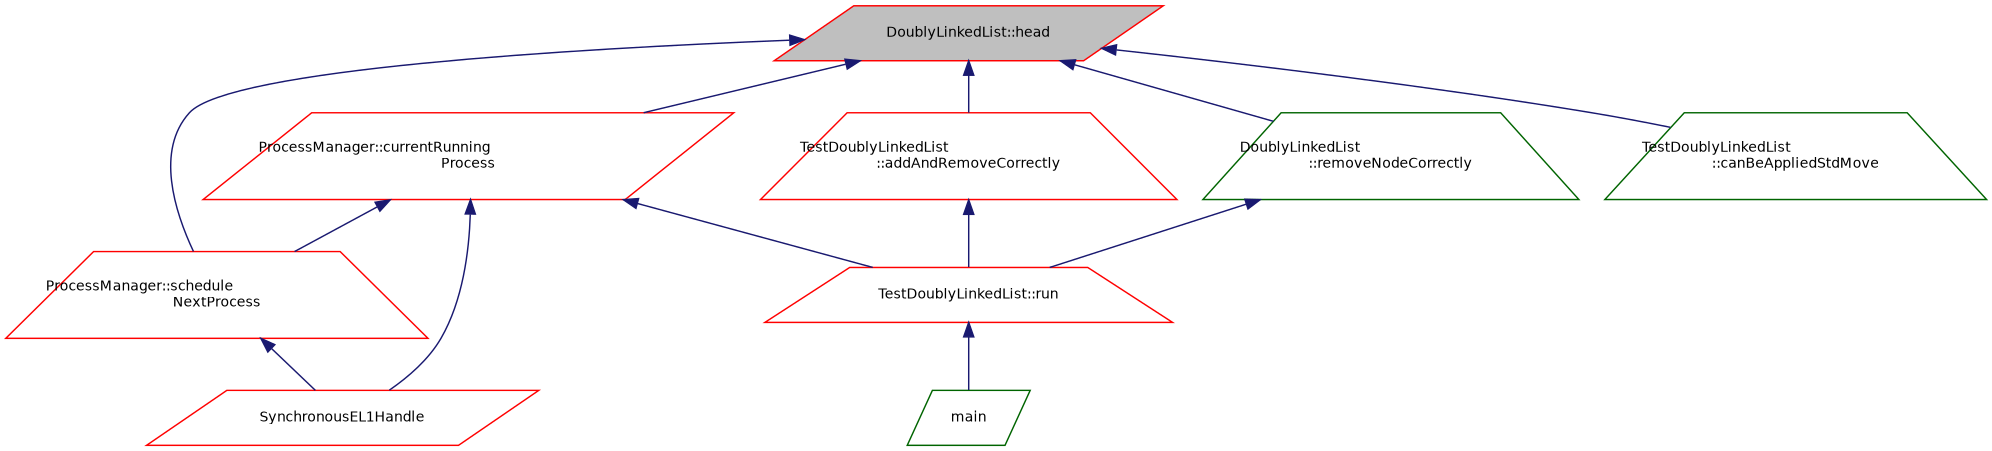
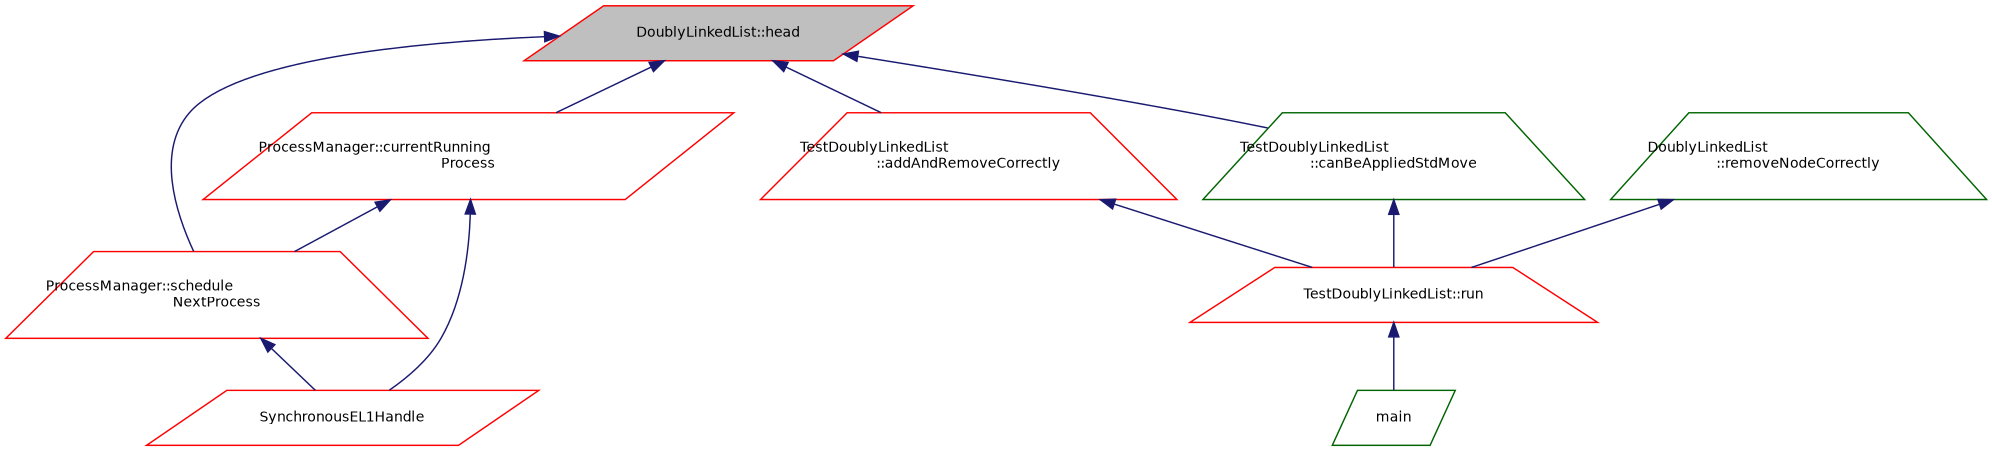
edge "DoublyLinkedList ::removeNodeCorrectly" -> "DoublyLinkedList::head": removed
edge "TestDoublyLinkedList::run" -> "ProcessManager::currentRunning Process": now "TestDoublyLinkedList::run" -> "TestDoublyLinkedList ::canBeAppliedStdMove"
